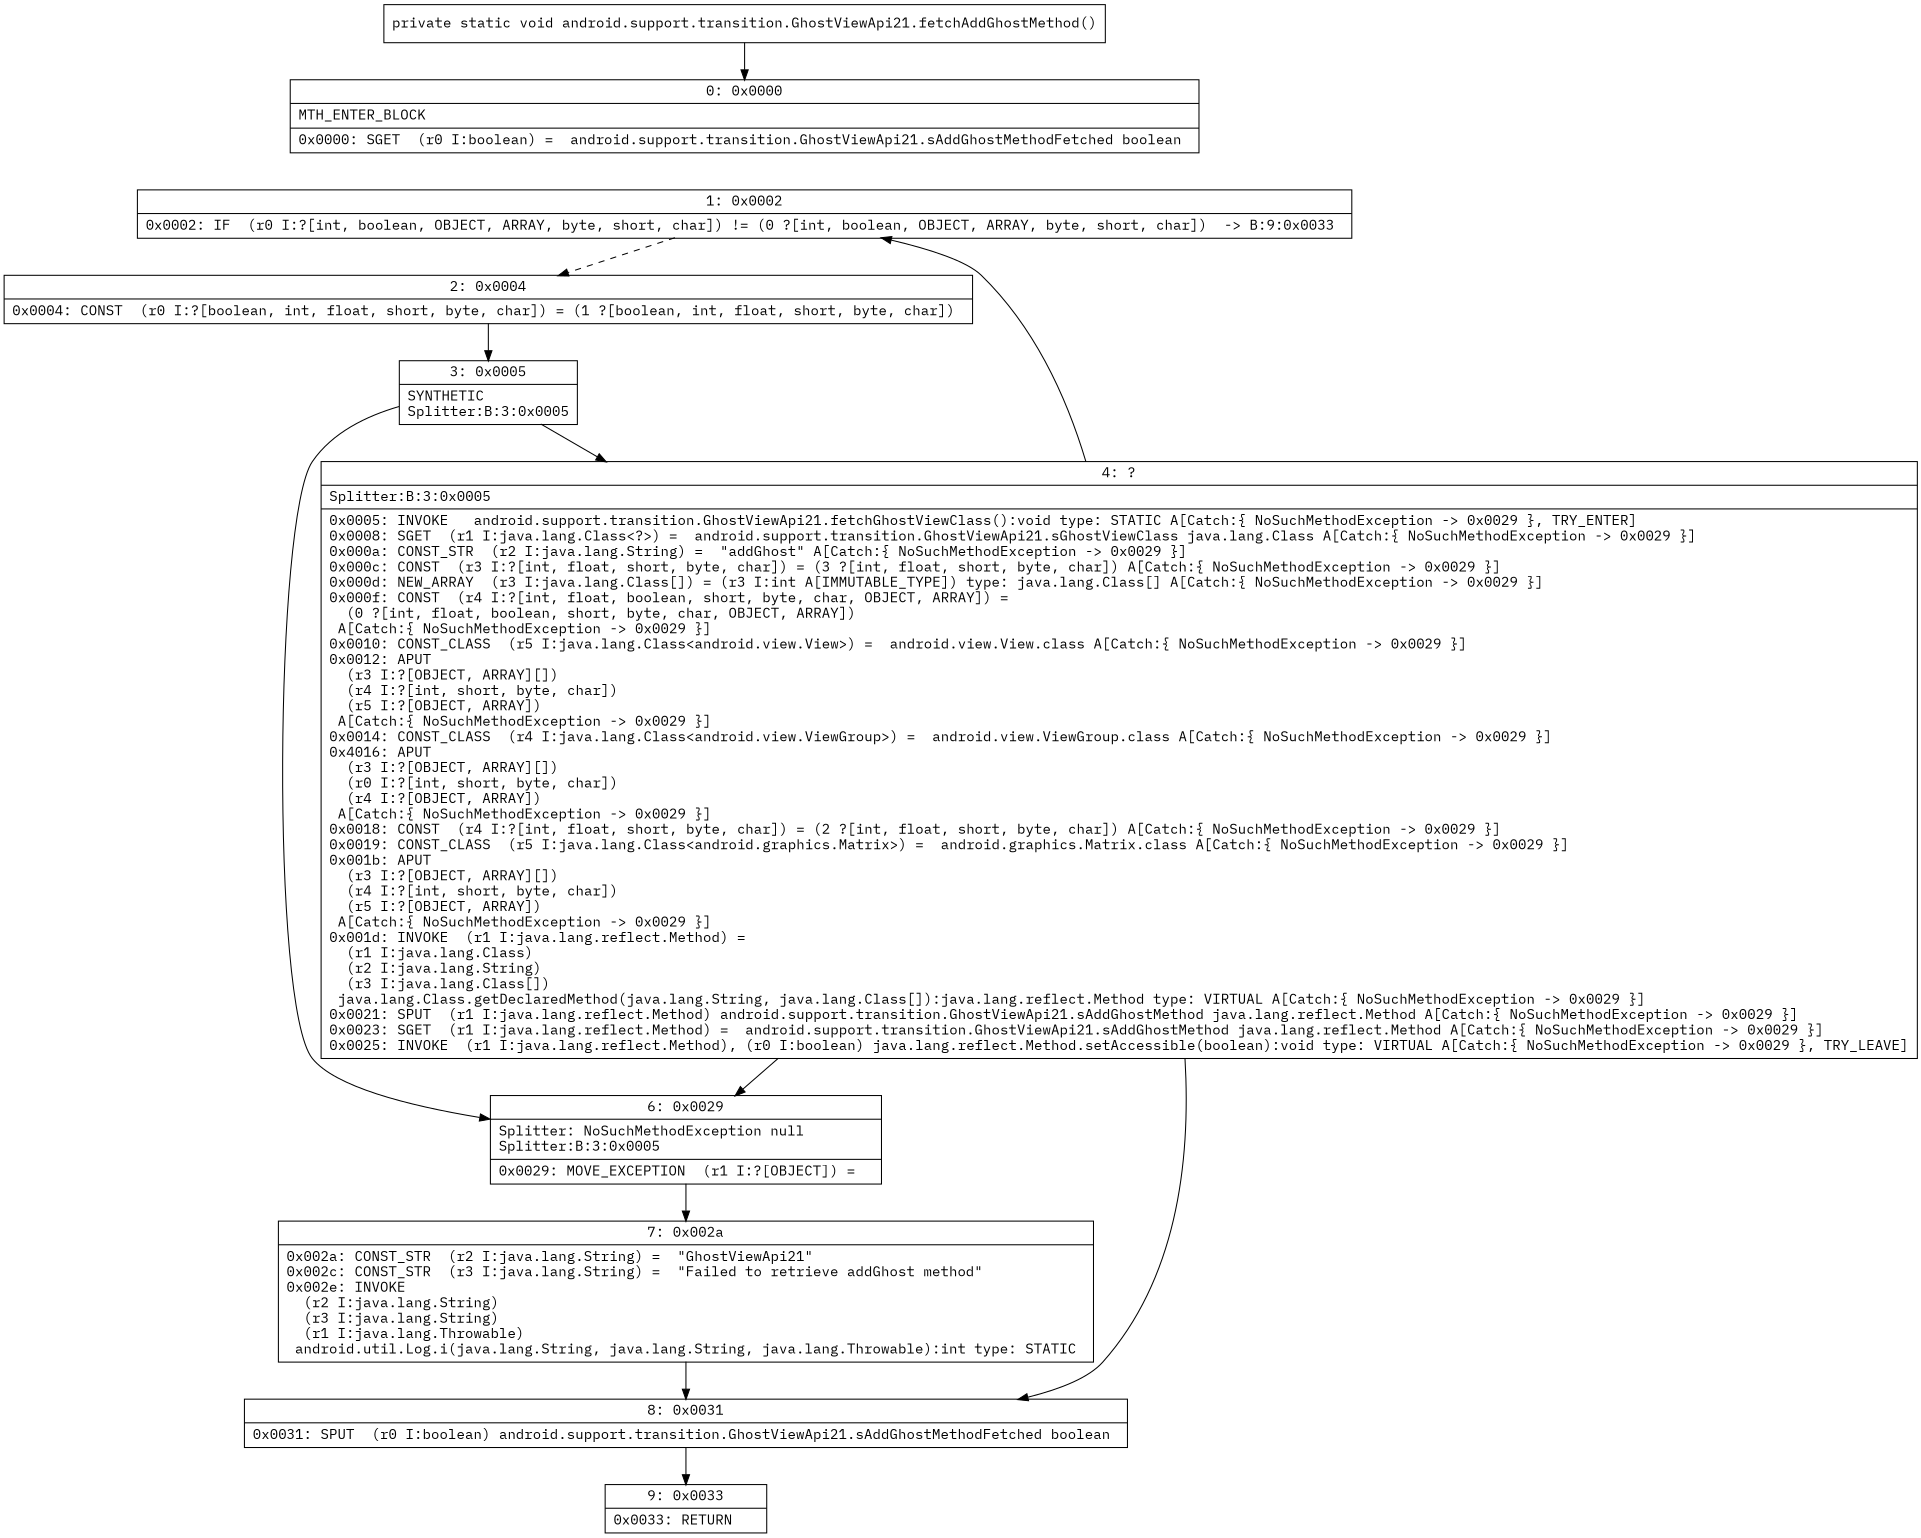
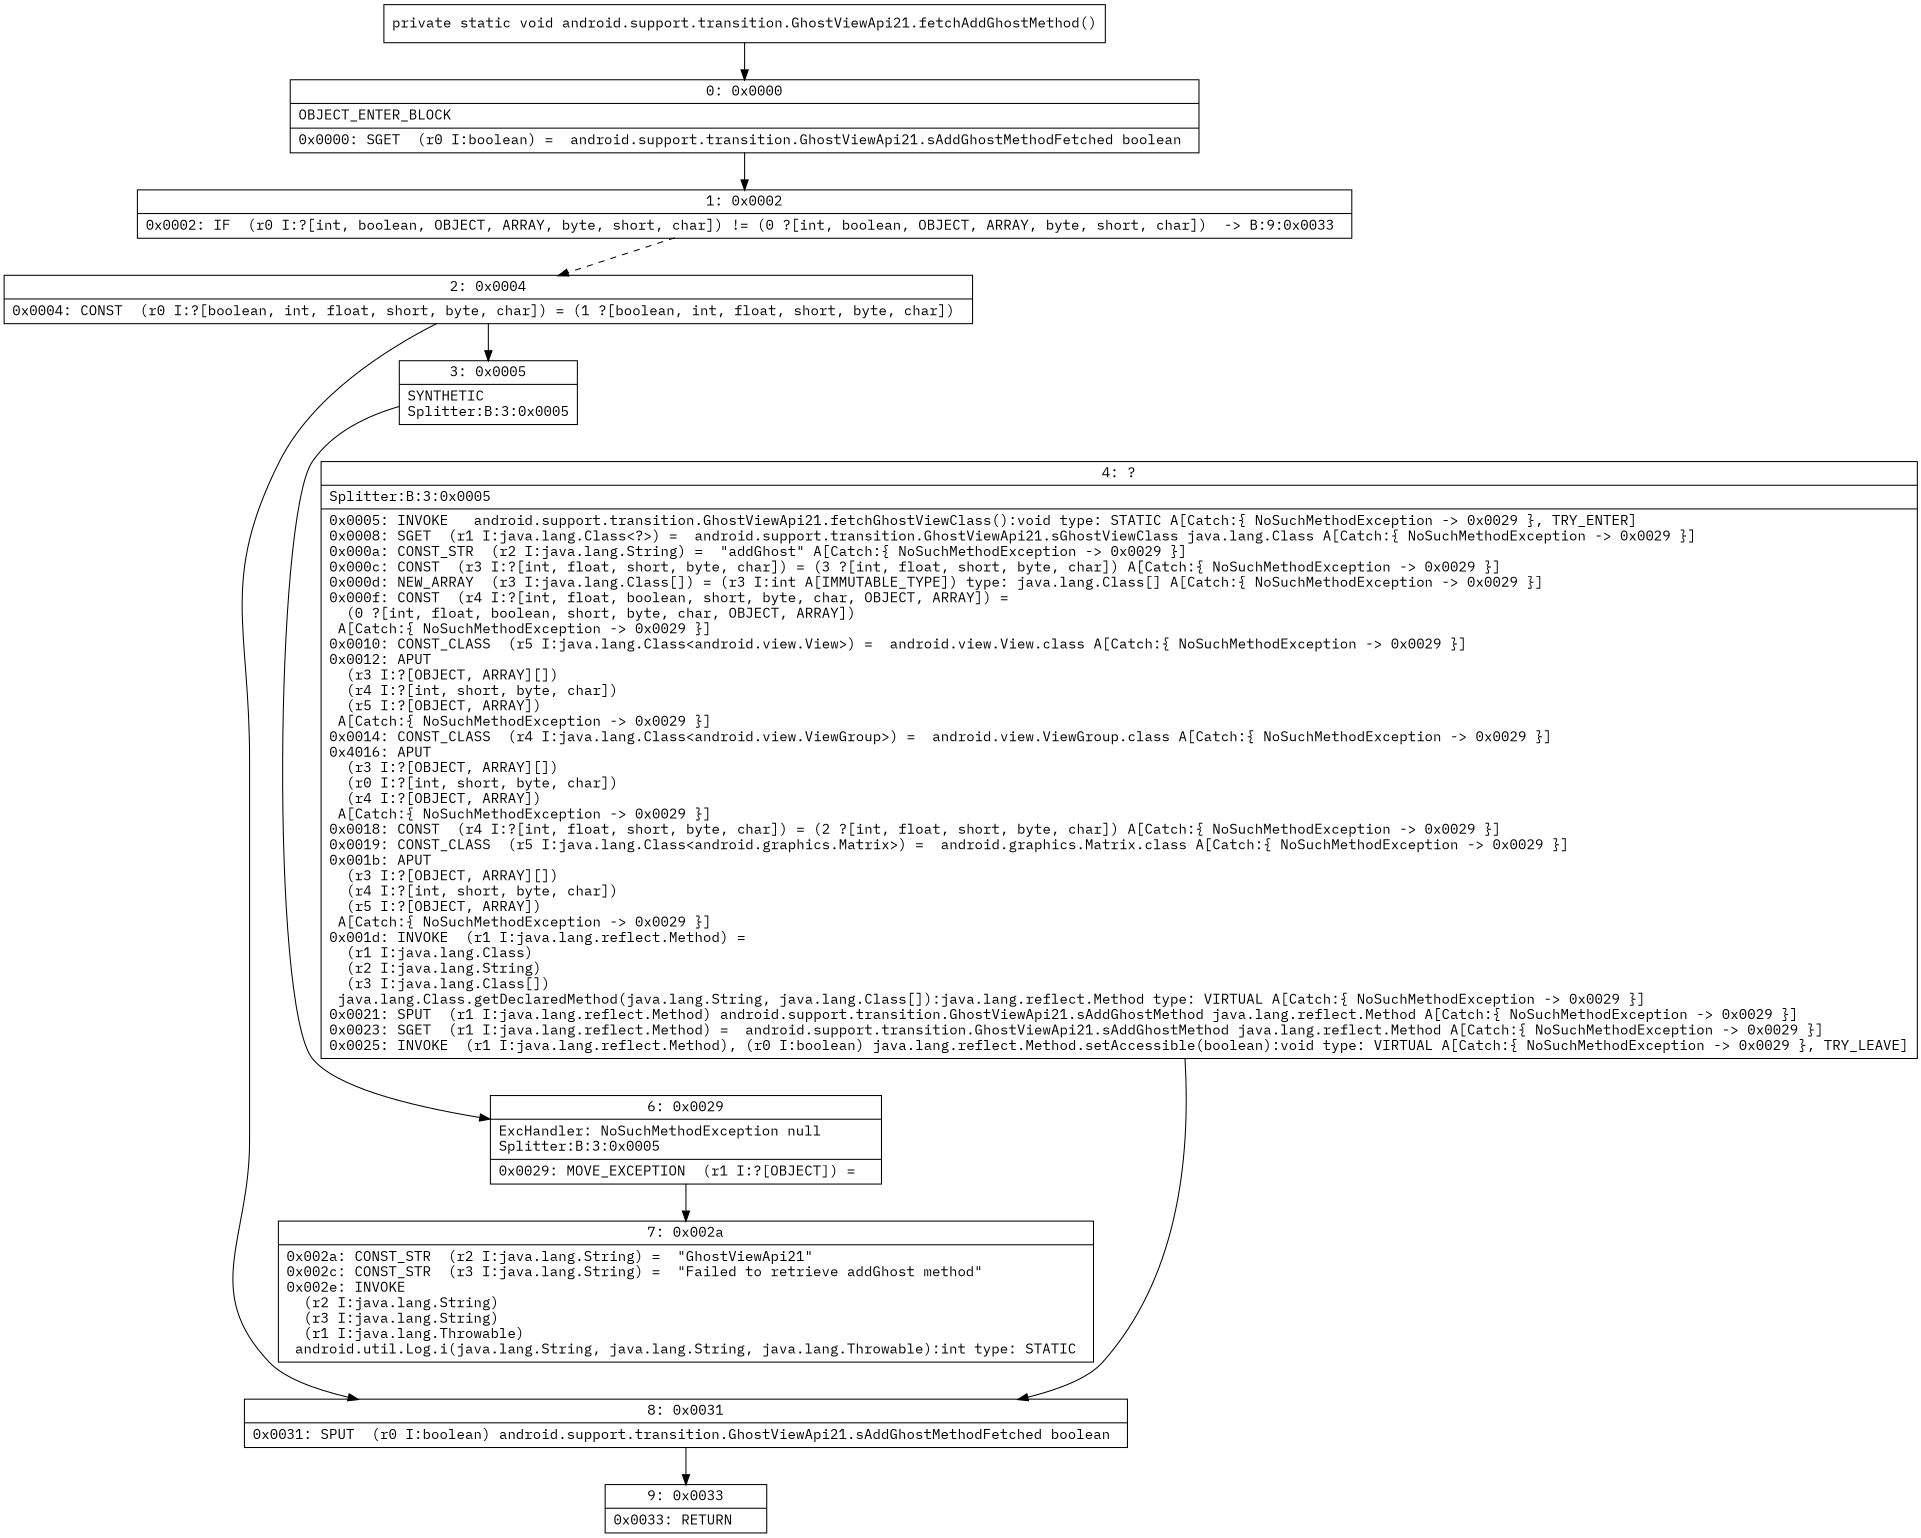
node "0: 0x0000": text "MTH_ENTER_BLOCK" -> "OBJECT_ENTER_BLOCK"
edge "4: ?" -> "1: 0x0002": now "0: 0x0000" -> "1: 0x0002"
edge "3: 0x0005" -> "4: ?": removed
edge "4: ?" -> "6: 0x0029": removed
node "6: 0x0029": text "Splitter: NoSuchMethodException null" -> "ExcHandler: NoSuchMethodException null"
edge "7: 0x002a" -> "8: 0x0031": now "2: 0x0004" -> "8: 0x0031"
